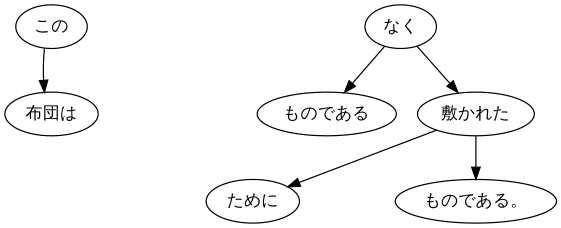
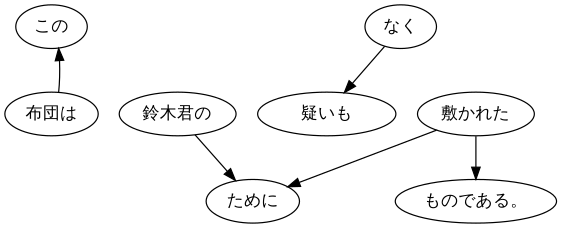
edge "この" -> "布団は": reversed
edge "なく" -> "敷かれた": removed
node "鈴木君の": added
node "ものである": label "ものである" -> "疑いも"
